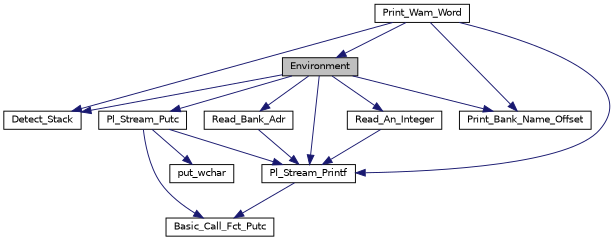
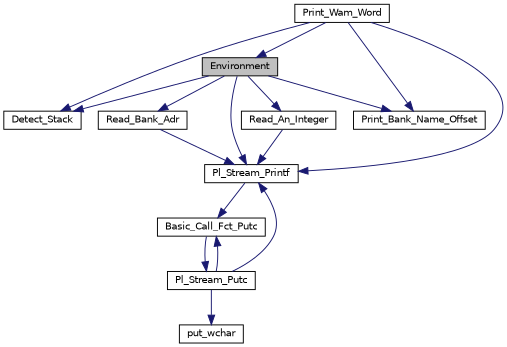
edge "Environment" -> "Pl_Stream_Putc": now "Basic_Call_Fct_Putc" -> "Pl_Stream_Putc"
